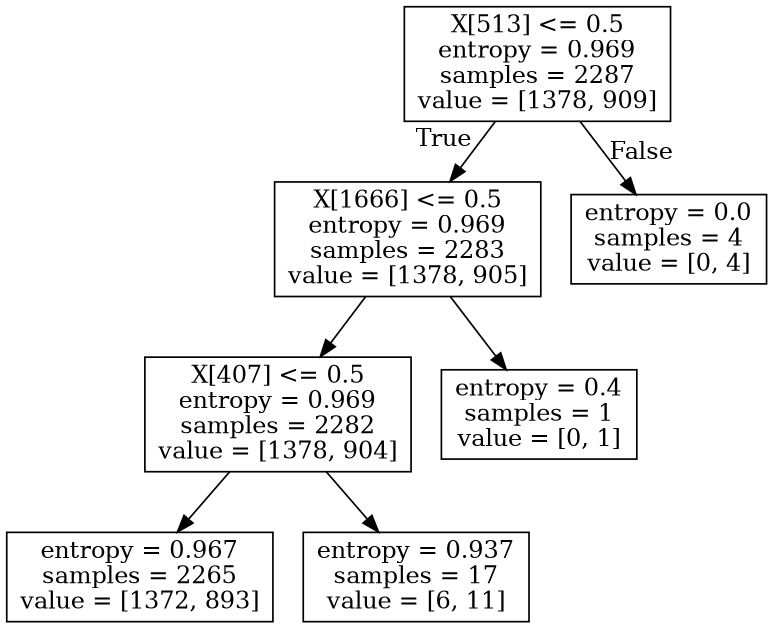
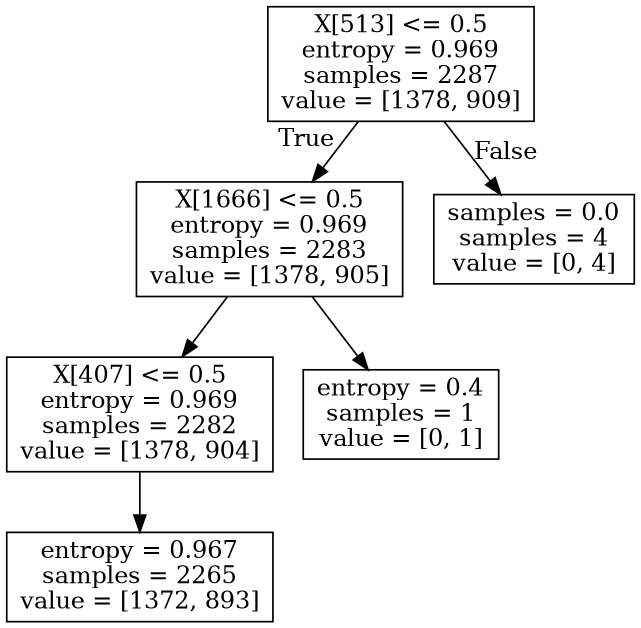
node "entropy = 0.0 samples = 4 value = [0, 4]": label "entropy = 0.0 samples = 4 value = [0, 4]" -> "samples = 0.0 samples = 4 value = [0, 4]"
node "entropy = 0.937 samples = 17 value = [6, 11]": removed
